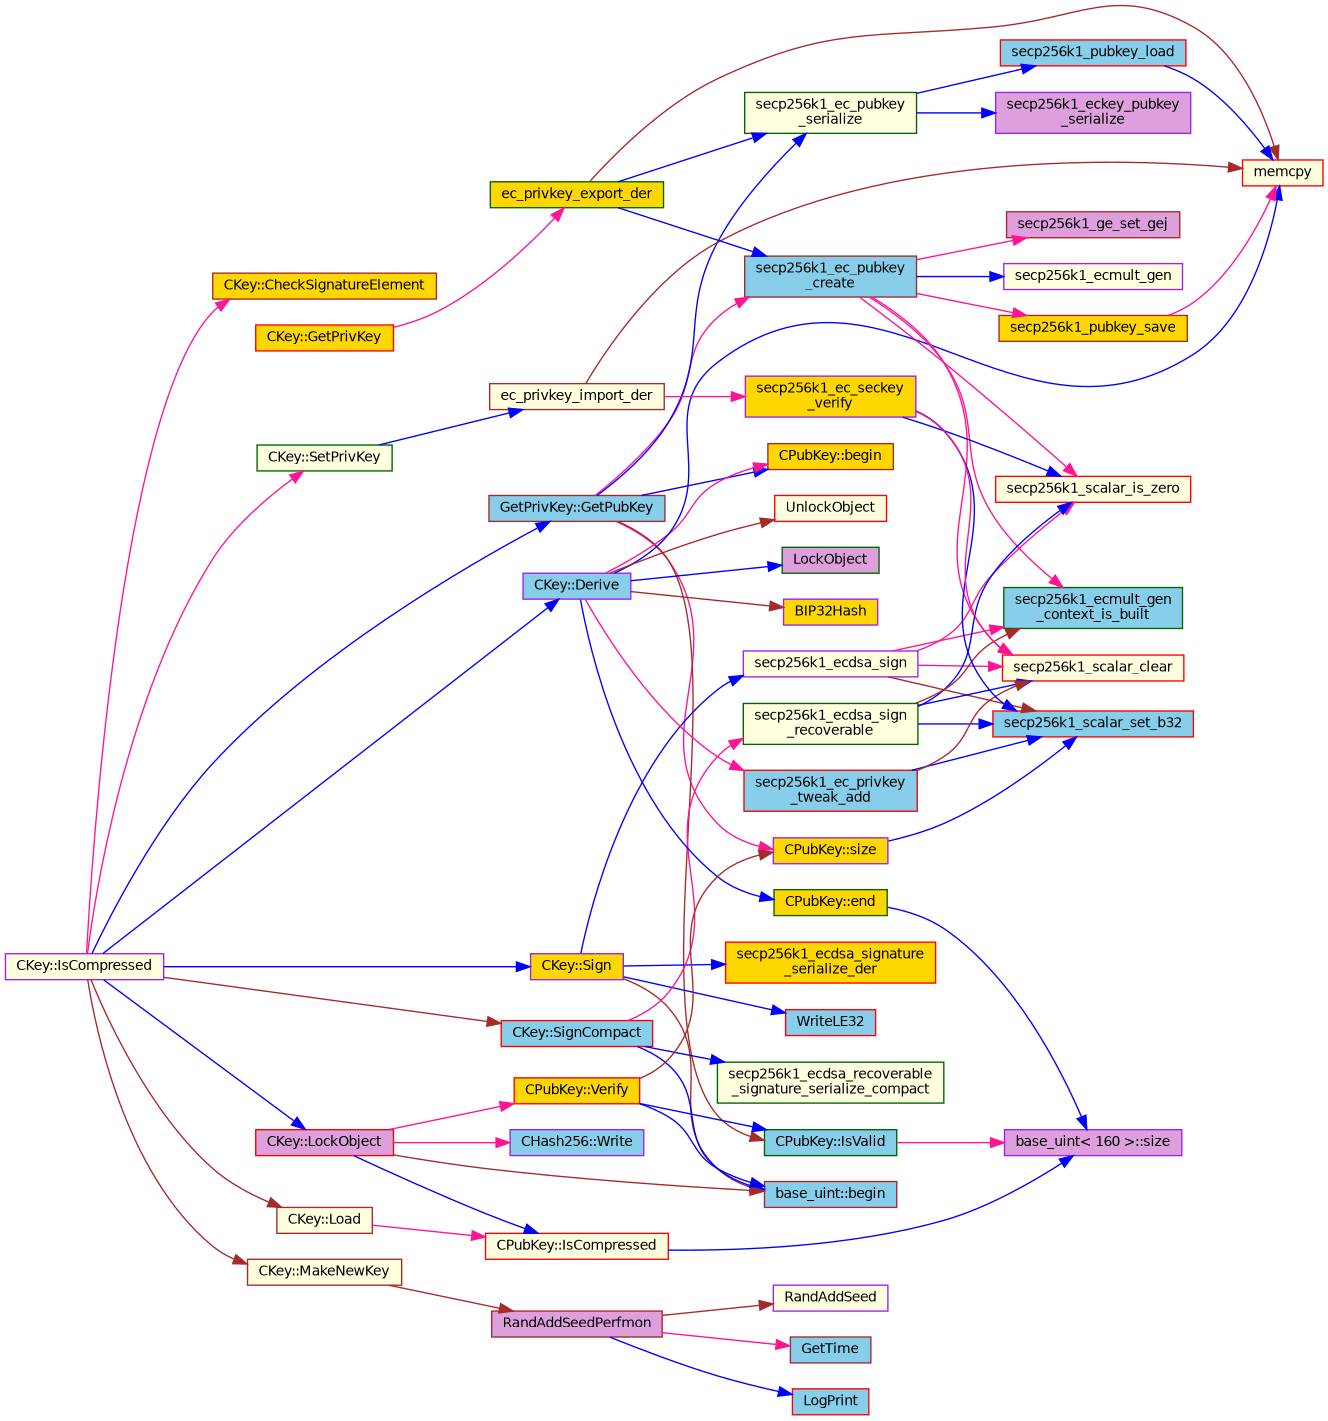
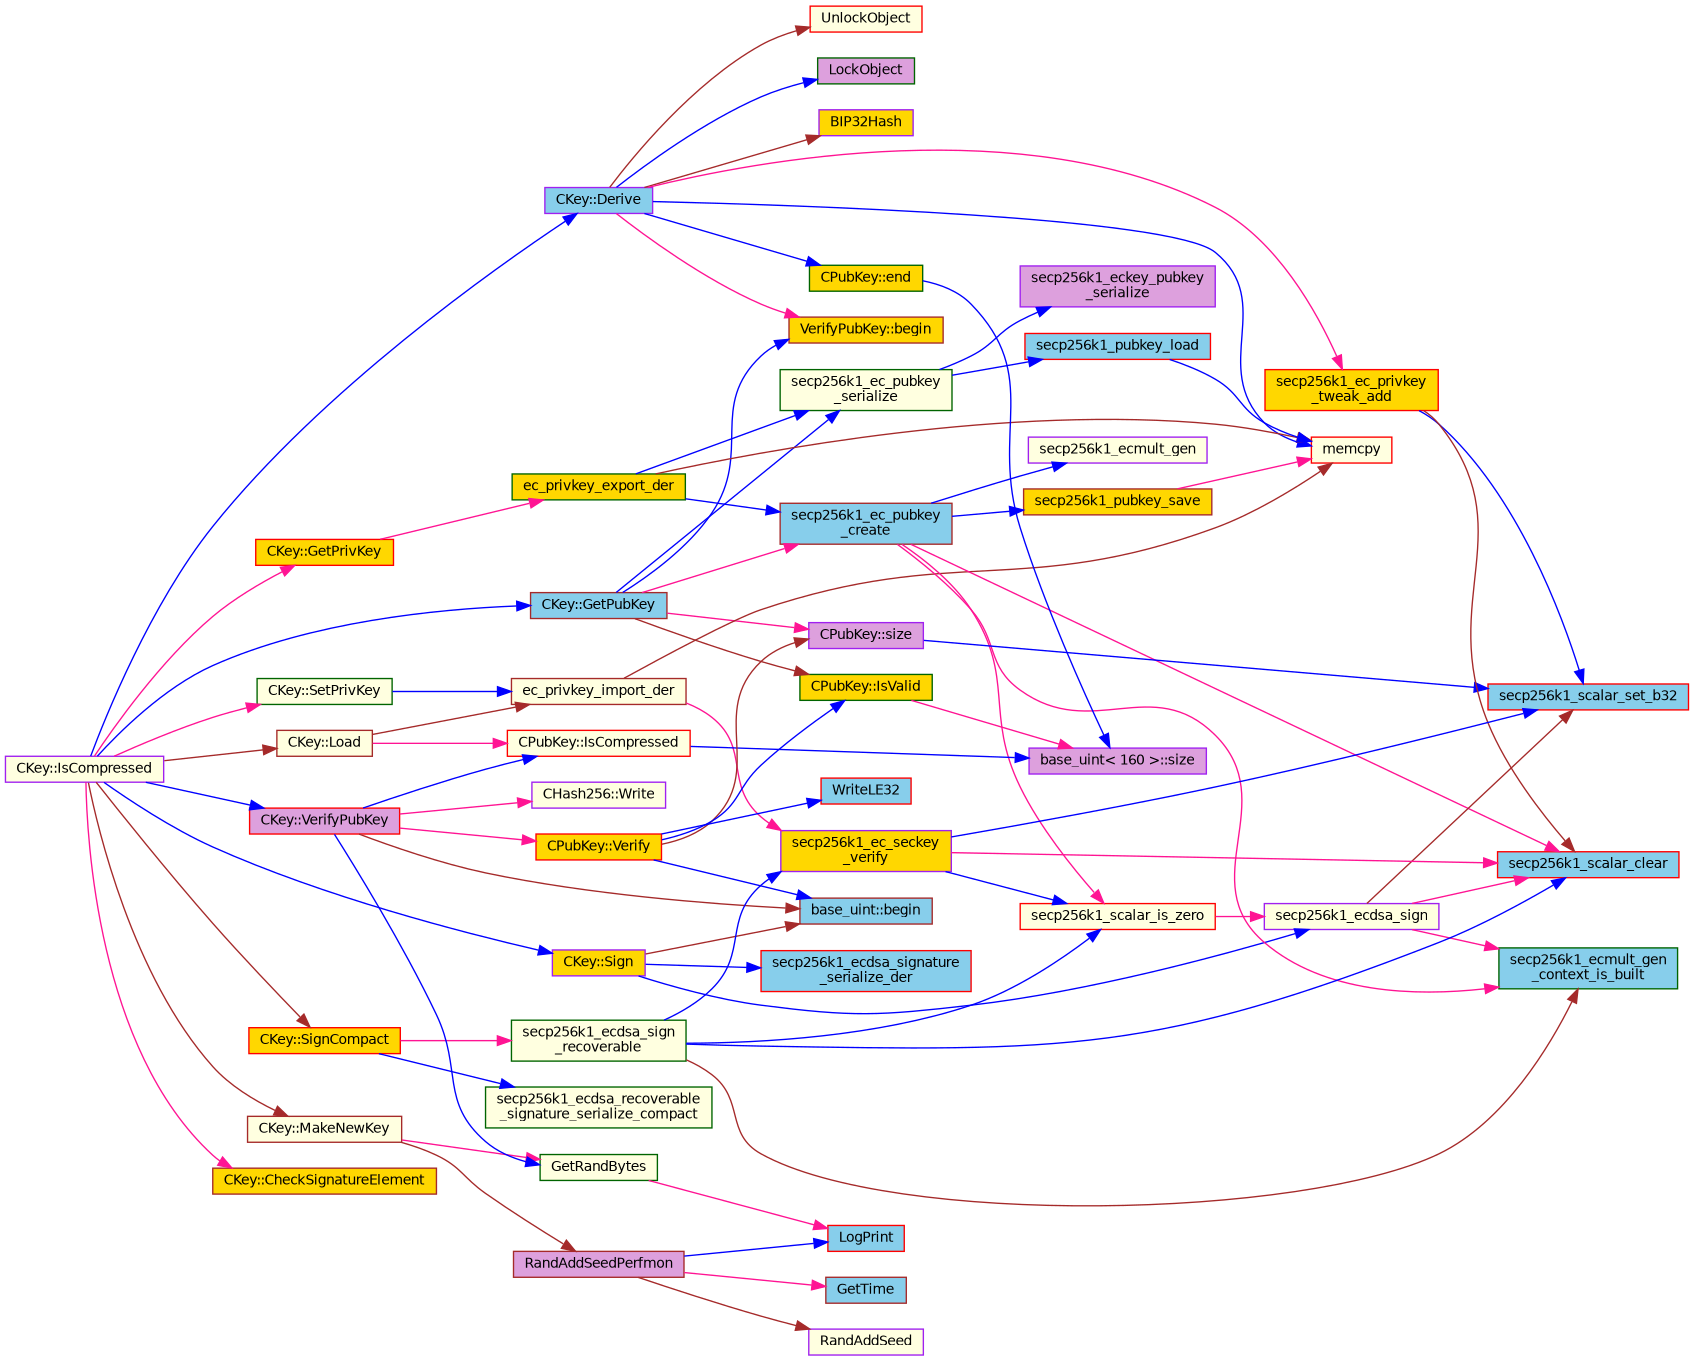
node "secp256k1_ge_set_gej": removed
edge "secp256k1_ec_pubkey _create" -> "secp256k1_pubkey_save": color deeppink -> blue
node "CPubKey::begin": label "CPubKey::begin" -> "VerifyPubKey::begin"
node "GetPrivKey::GetPubKey": label "GetPrivKey::GetPubKey" -> "CKey::GetPubKey"
edge "secp256k1_ecdsa_sign" -> "secp256k1_scalar_is_zero": reversed
edge "CKey::IsCompressed" -> "CKey::GetPrivKey": added
node "secp256k1_scalar_clear": fillcolor lightyellow -> skyblue
edge "CKey::Load" -> "ec_privkey_import_der": added
edge "secp256k1_ecdsa_sign _recoverable" -> "secp256k1_scalar_set_b32": now "secp256k1_ecdsa_sign _recoverable" -> "secp256k1_ec_seckey _verify"
node "secp256k1_ec_privkey _tweak_add": fillcolor skyblue -> gold
node "CPubKey::size": fillcolor gold -> plum
node "secp256k1_ecdsa_signature _serialize_der": fillcolor gold -> skyblue
edge "CKey::Sign" -> "WriteLE32": now "CPubKey::Verify" -> "WriteLE32"
node "CKey::SignCompact": fillcolor skyblue -> gold
edge "CKey::SignCompact" -> "base_uint::begin": removed
node "CKey::LockObject": label "CKey::LockObject" -> "CKey::VerifyPubKey"
node "CHash256::Write": fillcolor skyblue -> lightyellow
node "CPubKey::IsValid": fillcolor skyblue -> gold
node "GetRandBytes": added
